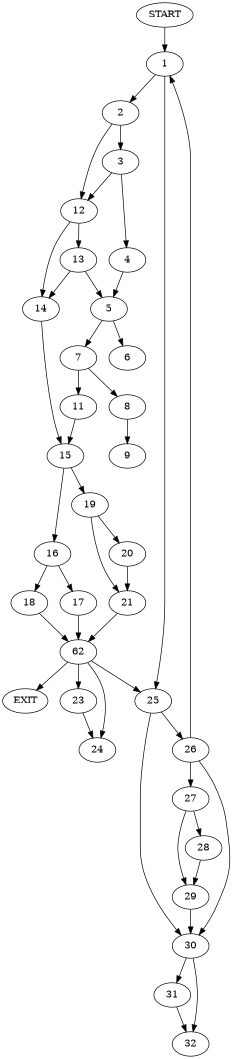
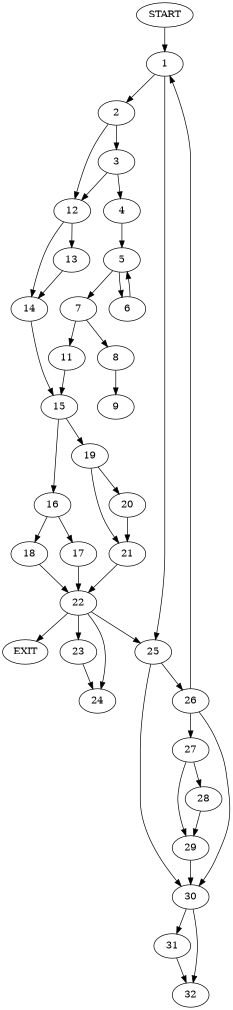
edge "13" -> "5": now "6" -> "5"
node "62": label "62" -> "22"
